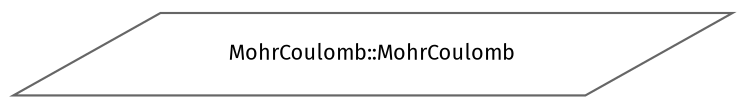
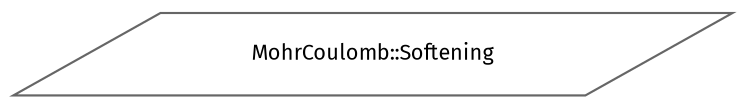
node "MohrCoulomb::MohrCoulomb": label "MohrCoulomb::MohrCoulomb" -> "MohrCoulomb::Softening"
